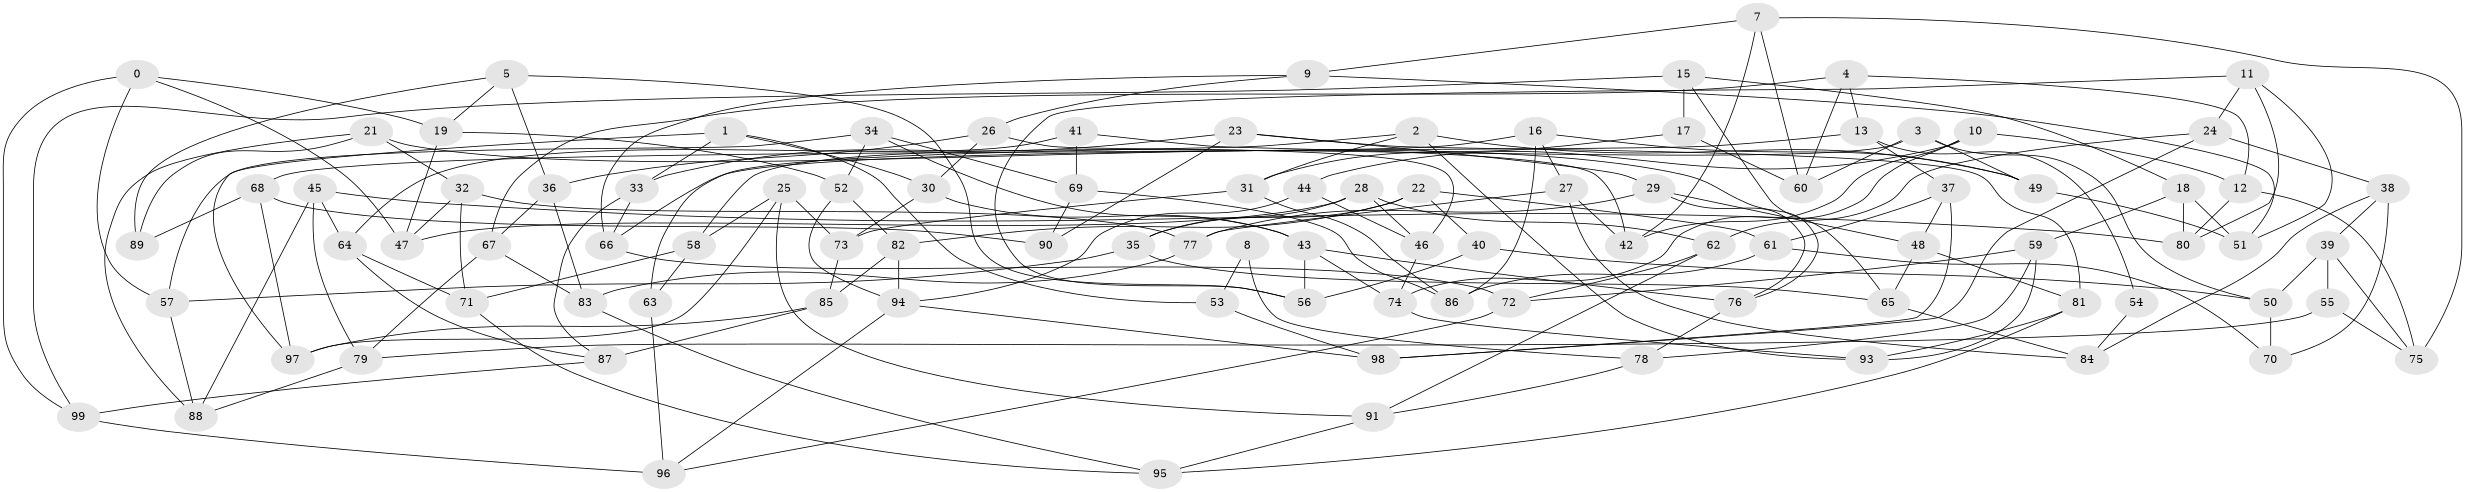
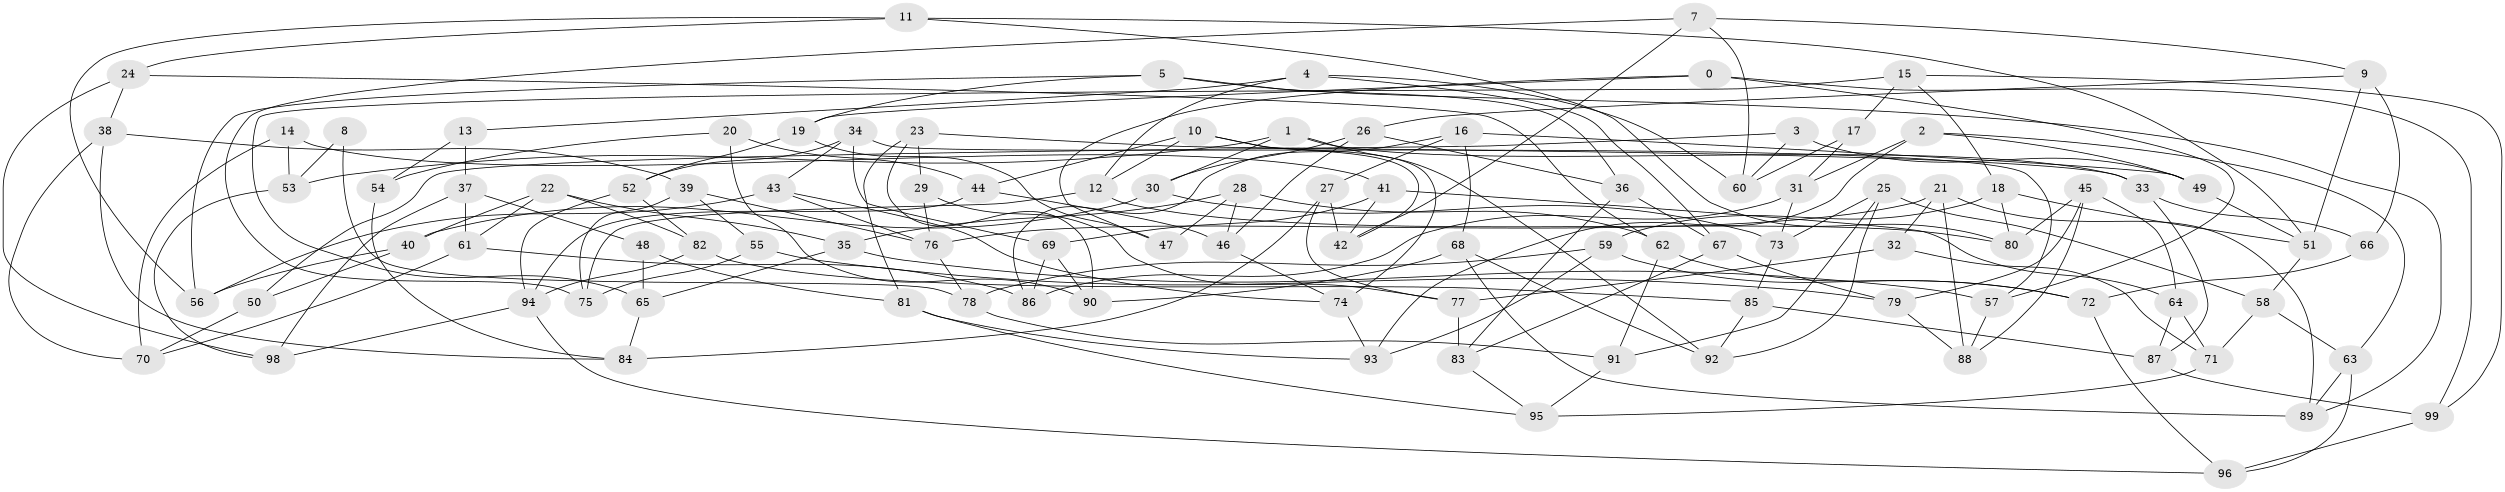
node "14": added
node "20": added
edge "13" -- "66": removed
edge "3" -- "58": now "51" -- "58"
edge "32" -- "47": removed
edge "30" -- "43": now "30" -- "40"
edge "29" -- "48": removed
edge "39" -- "50": now "39" -- "76"
node "97": label "97" -> "92"
edge "63" -- "89": added
